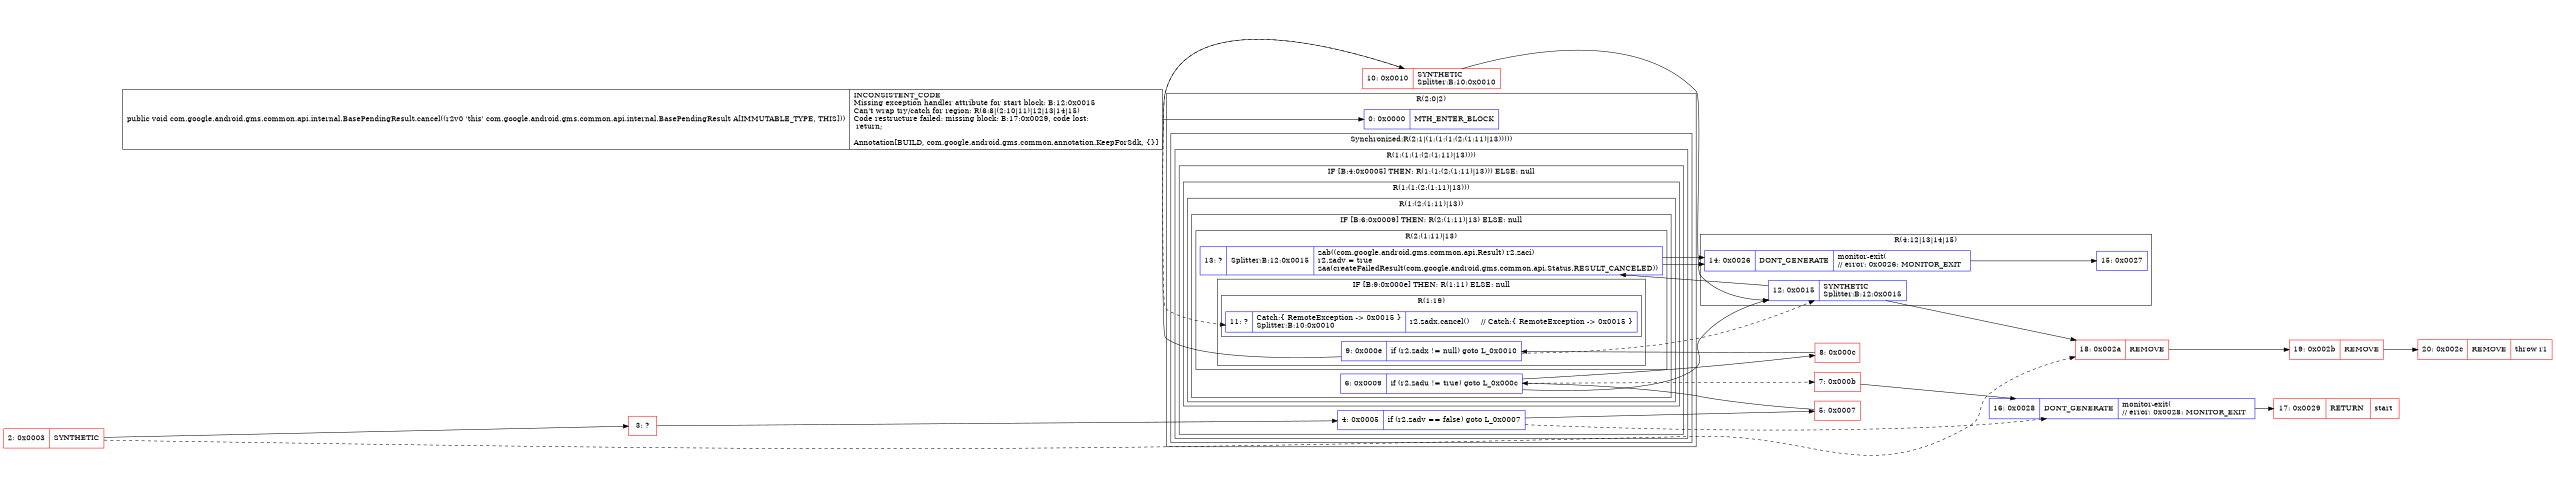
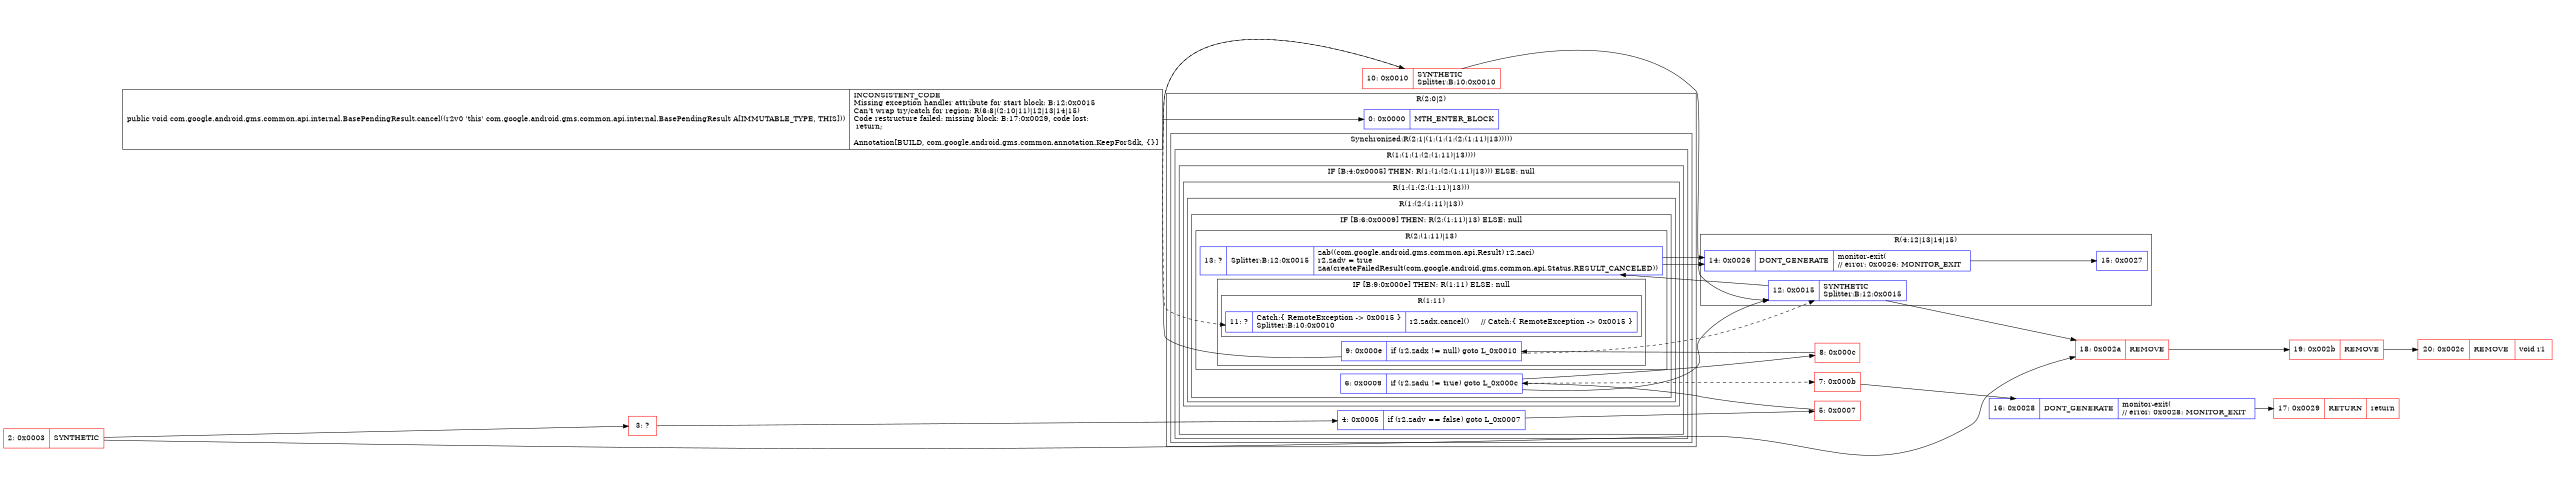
cluster "R(1:19)": label "R(1:19)" -> "R(1:11)"
node "20: 0x002c": text "throw r1" -> "void r1"
node "17: 0x0029": text "start" -> "return"
edge "4: 0x0005" -> "16: 0x0028": removed
edge "2: 0x0003" -> "18: 0x002a": style dashed -> solid
